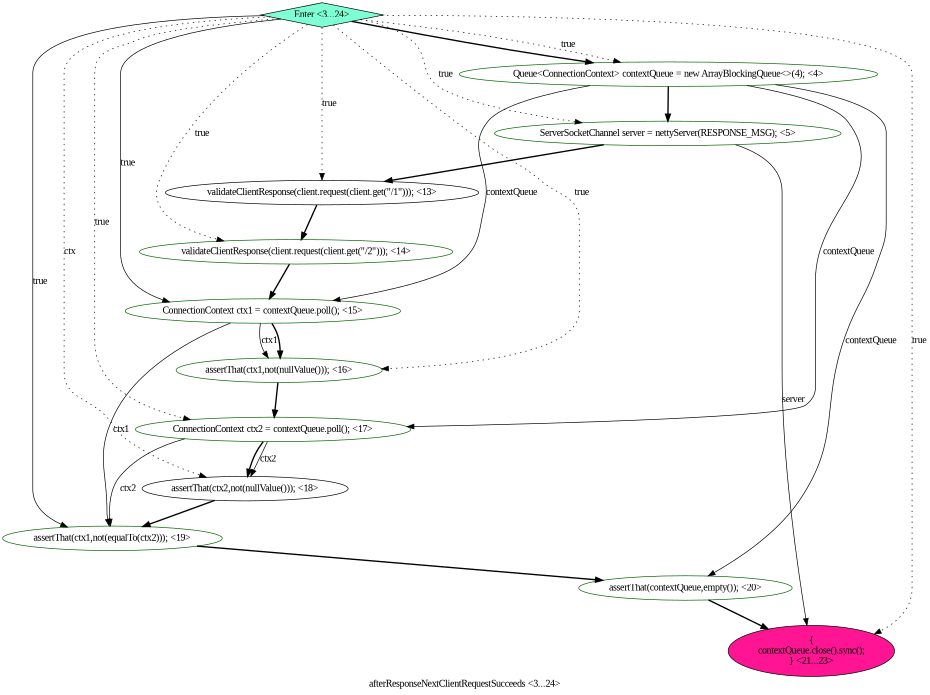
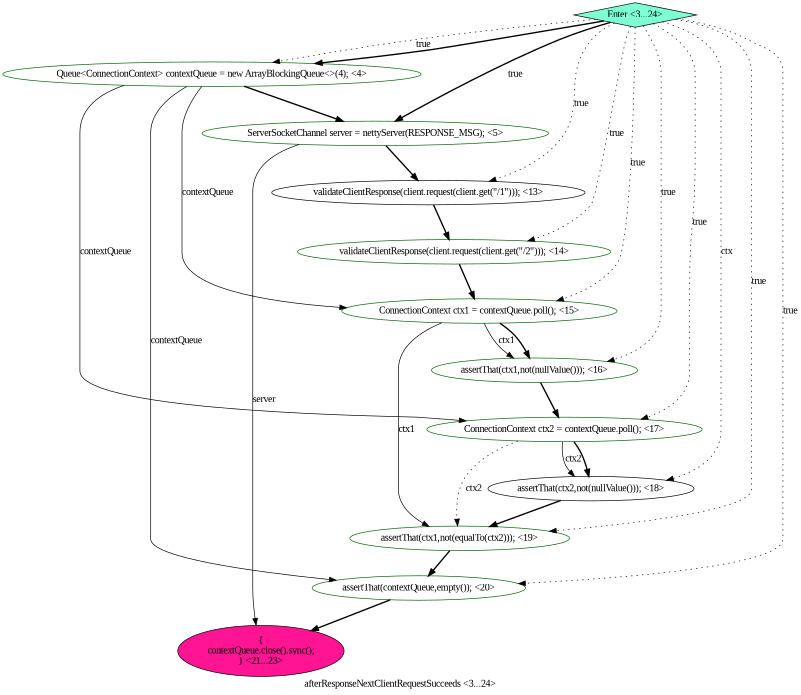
edge "Enter <3...24>" -> "{ contextQueue.close().sync(); } <21...23>": now "Enter <3...24>" -> "assertThat(contextQueue,empty()); <20>"
edge "Enter <3...24>" -> "ServerSocketChannel server = nettyServer(RESPONSE_MSG); <5>": style dotted -> bold
edge "Enter <3...24>" -> "ConnectionContext ctx1 = contextQueue.poll(); <15>": style solid -> dotted
edge "Enter <3...24>" -> "assertThat(ctx1,not(equalTo(ctx2))); <19>": style solid -> dotted
edge "ConnectionContext ctx2 = contextQueue.poll(); <17>" -> "assertThat(ctx1,not(equalTo(ctx2))); <19>": style solid -> dotted
